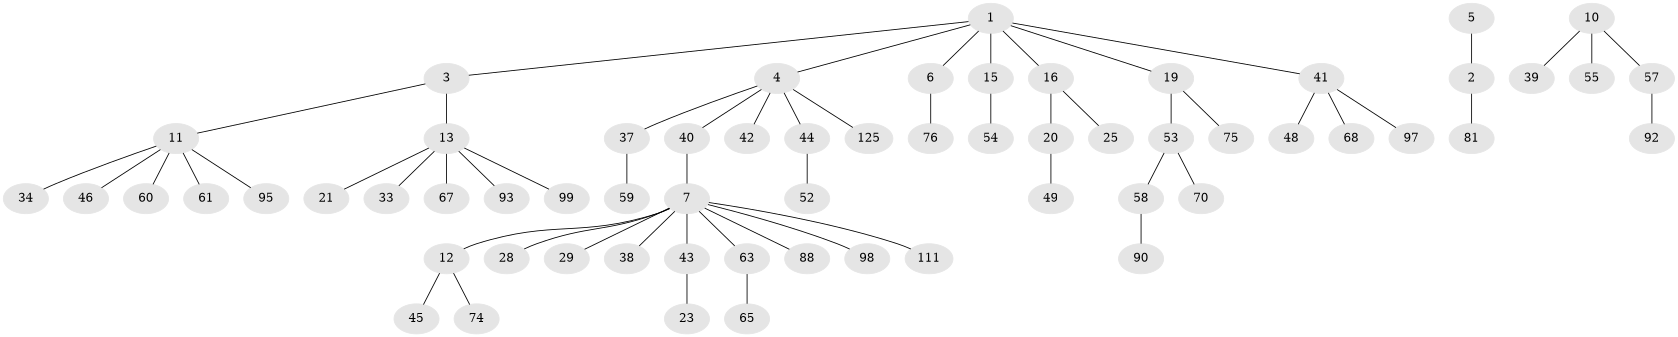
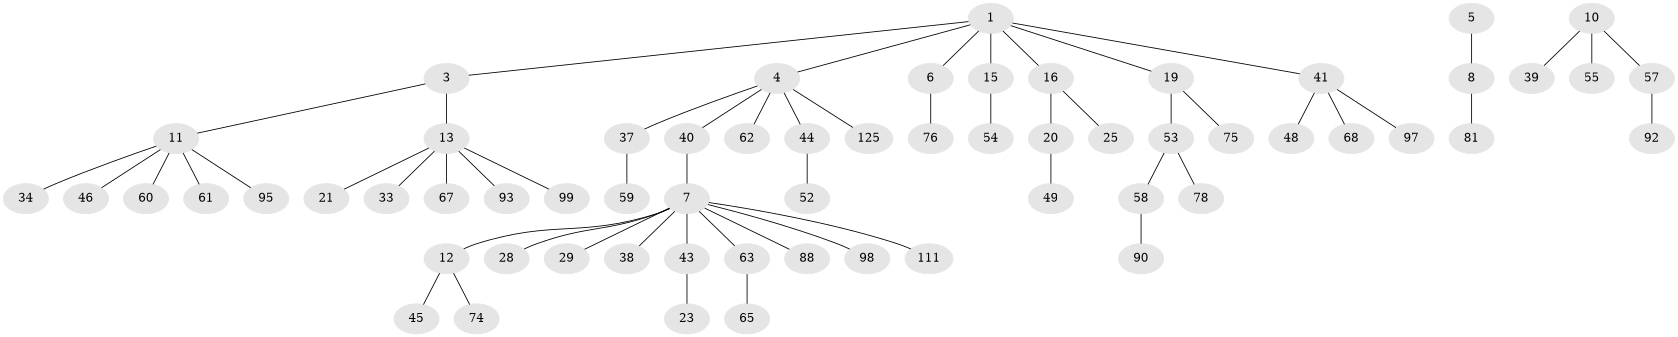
node "2": label "2" -> "8"
node "42": label "42" -> "62"
node "70": label "70" -> "78"
